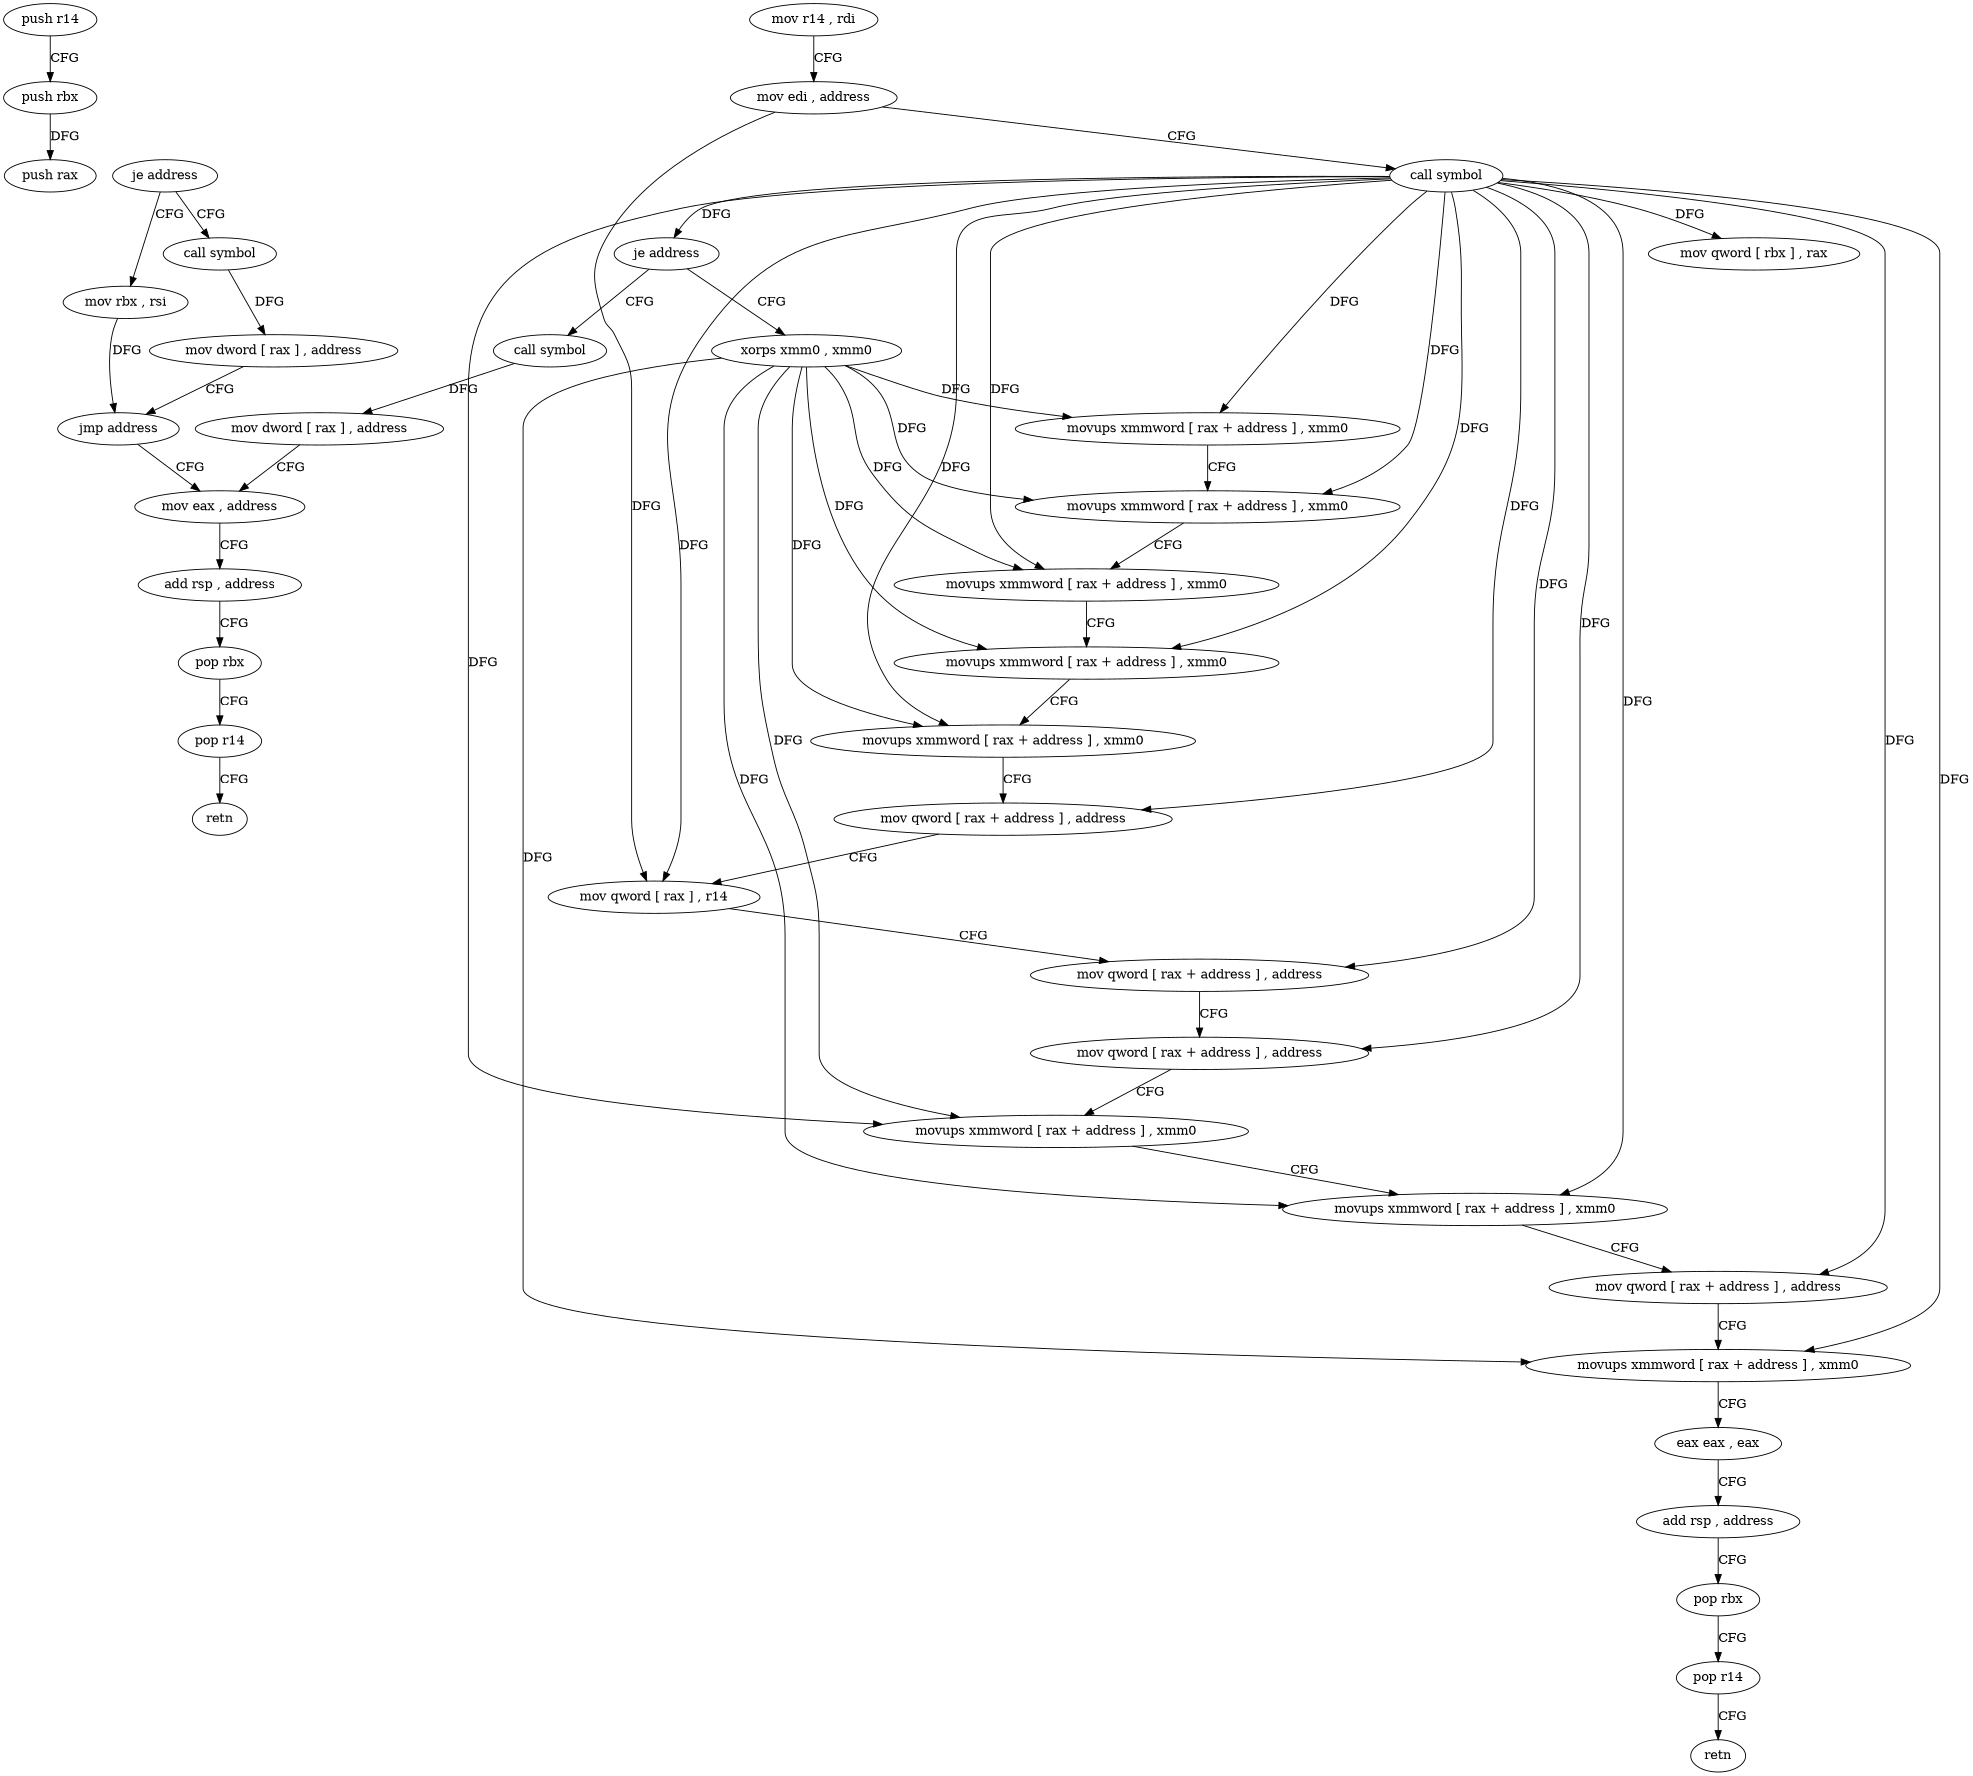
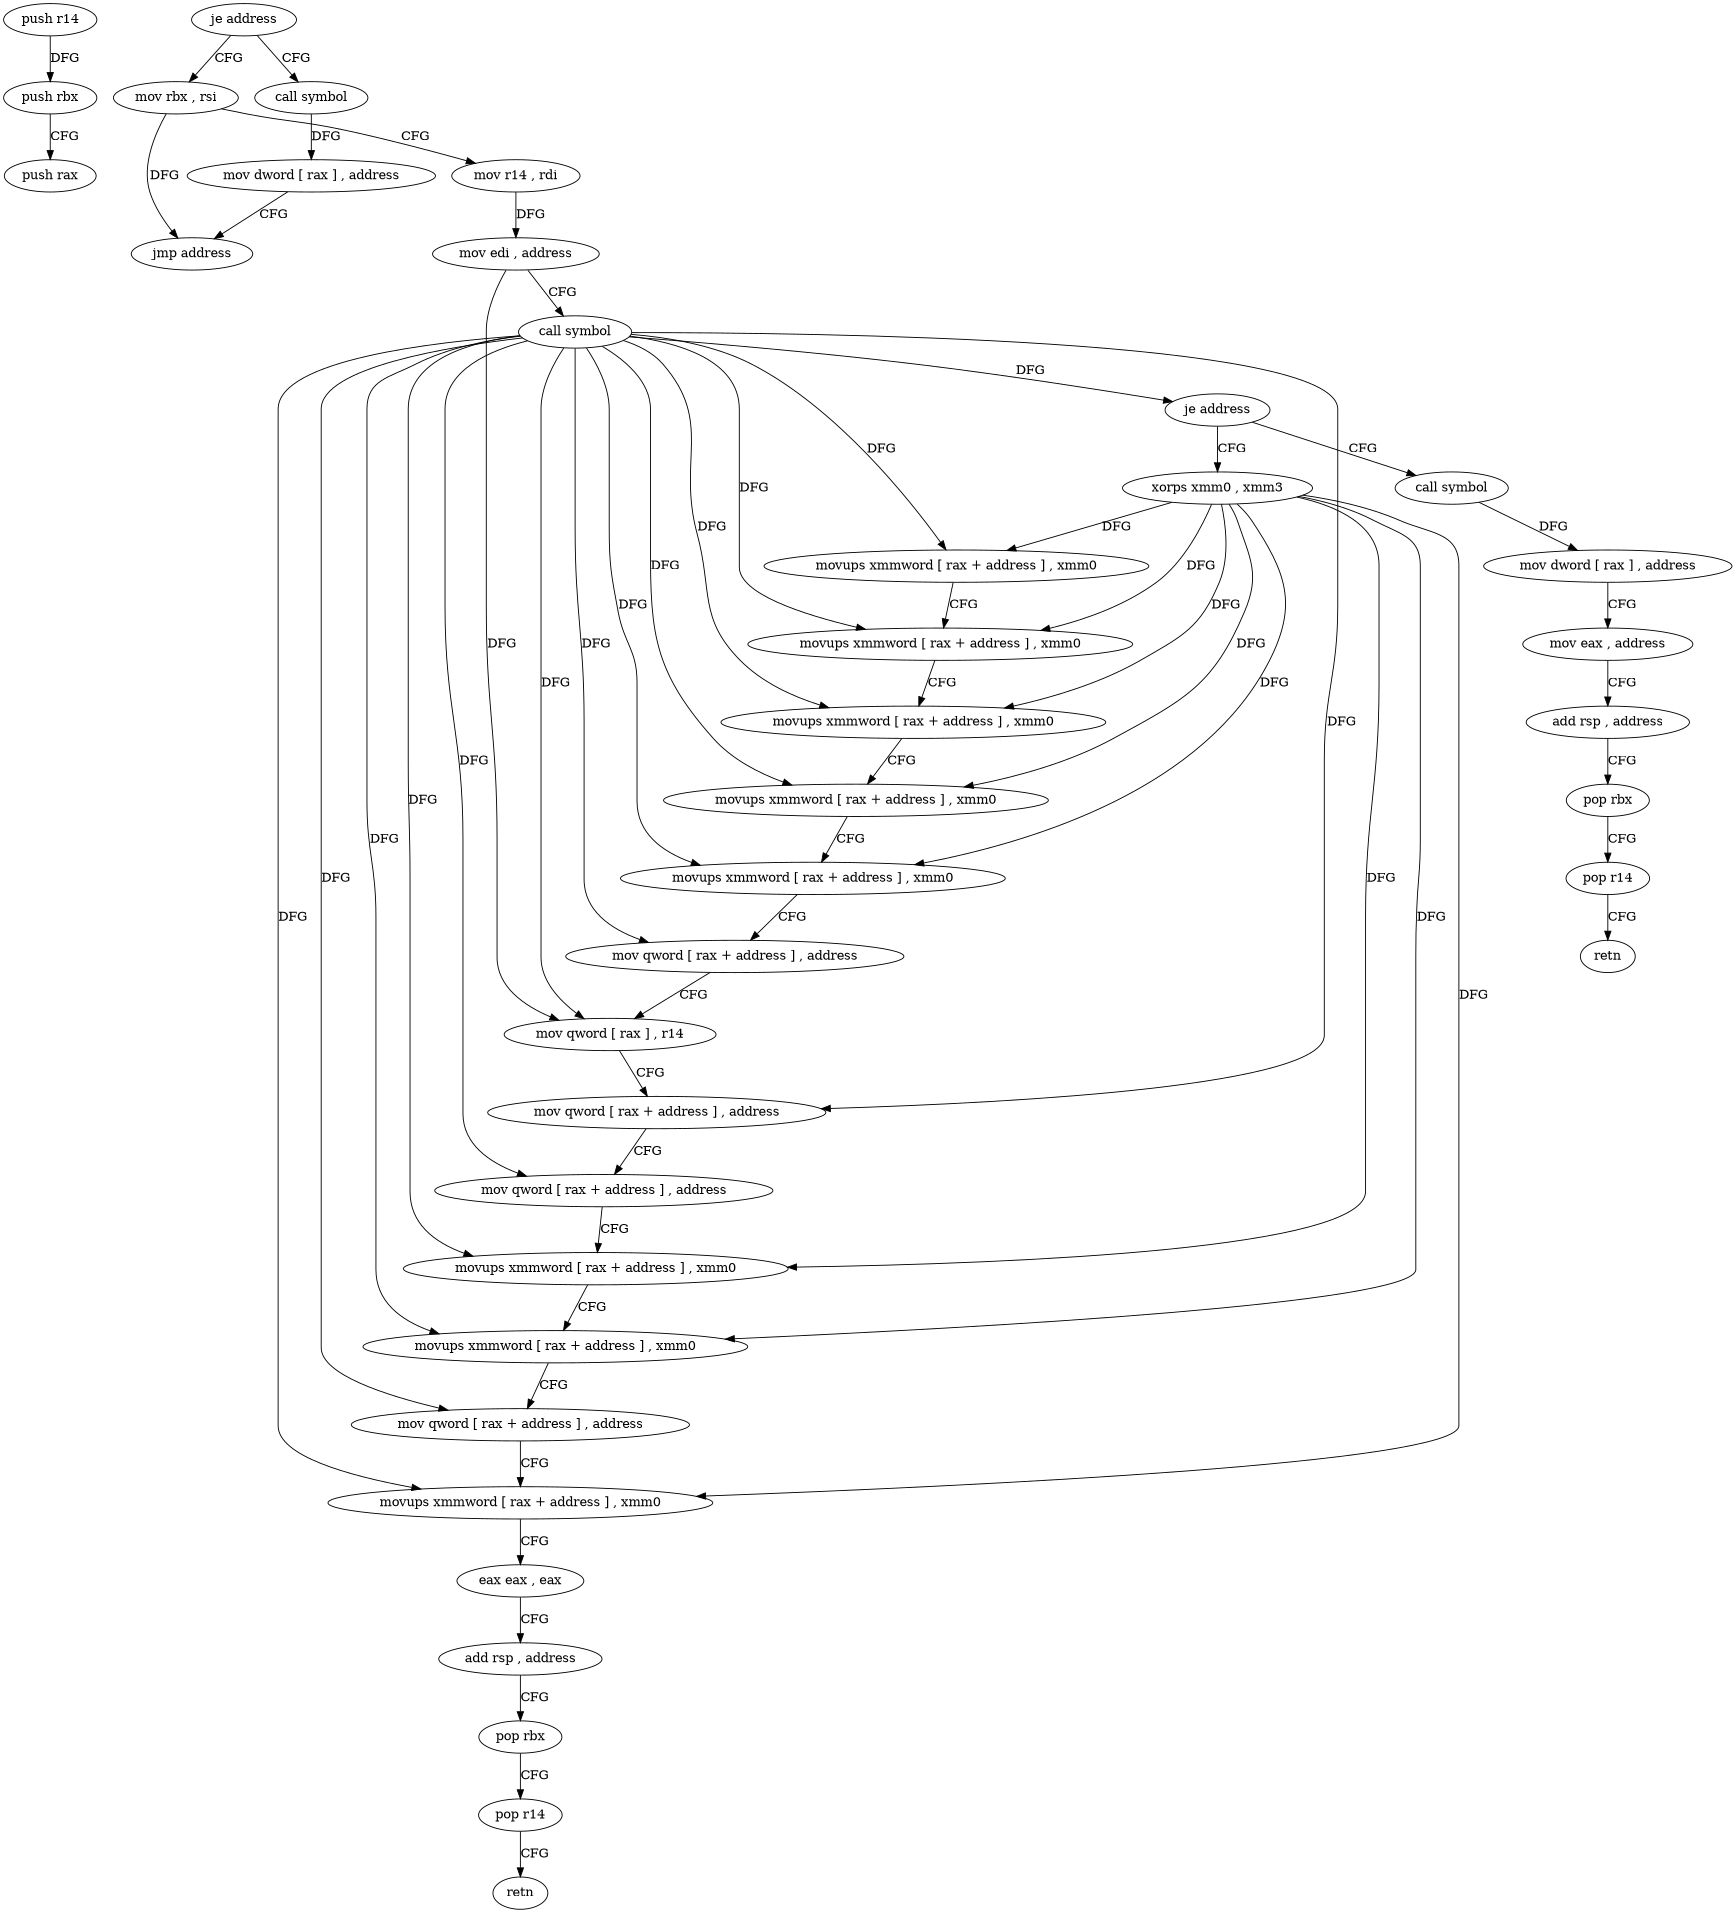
edge "push r14" -> "push rbx": label "CFG" -> "DFG"
edge "mov r14 , rdi" -> "mov edi , address": label "CFG" -> "DFG"
edge "mov rbx , rsi" -> "mov r14 , rdi": added, label "CFG"
edge "push rbx" -> "push rax": label "DFG" -> "CFG"
node "mov qword [ rbx ] , rax": removed
node "xorps xmm0 , xmm0": label "xorps xmm0 , xmm0" -> "xorps xmm0 , xmm3"
edge "jmp address" -> "mov eax , address": removed, label "CFG"
